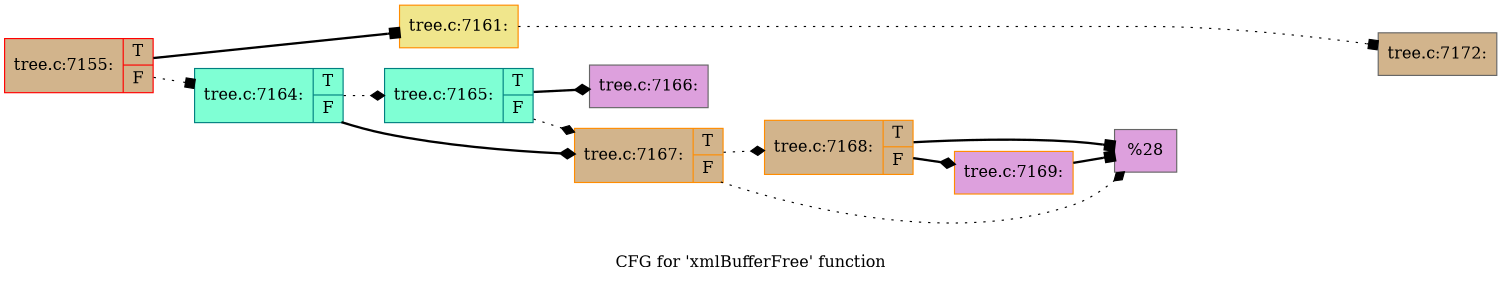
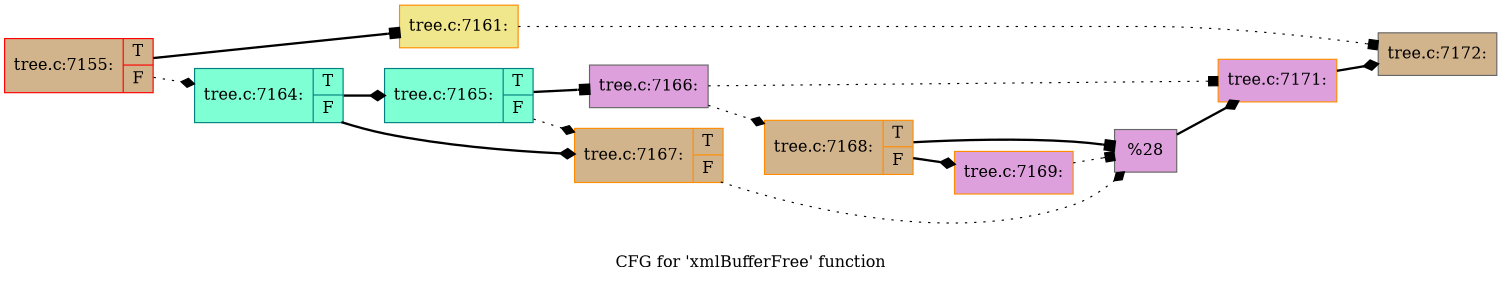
edge "tree.c:7155:" -> "tree.c:7164:": arrowhead box -> diamond
node "tree.c:7171:": added
edge "tree.c:7165:" -> "tree.c:7166:": arrowhead diamond -> box
edge "tree.c:7164:" -> "tree.c:7165:": style dotted -> bold
edge "tree.c:7167:" -> "tree.c:7168:": now "tree.c:7166:" -> "tree.c:7168:"
edge "tree.c:7169:" -> "%28": style bold -> dotted
